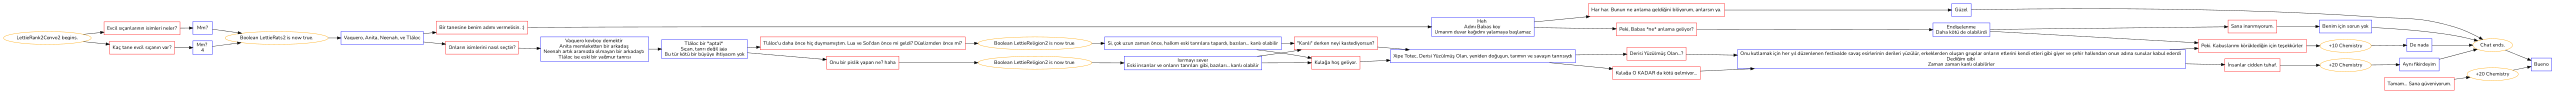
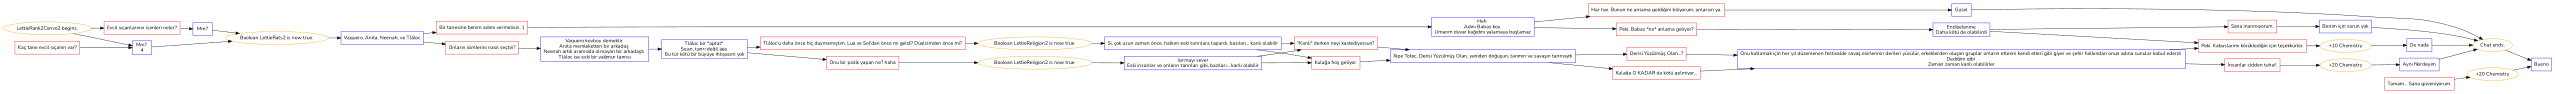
edge "LettieRank2Convo2 begins." -> "Kaç tane evcil sıçanın var?": now "LettieRank2Convo2 begins." -> "Mm? 4"
